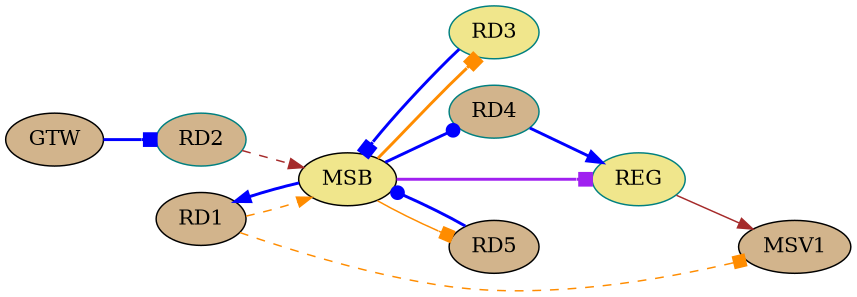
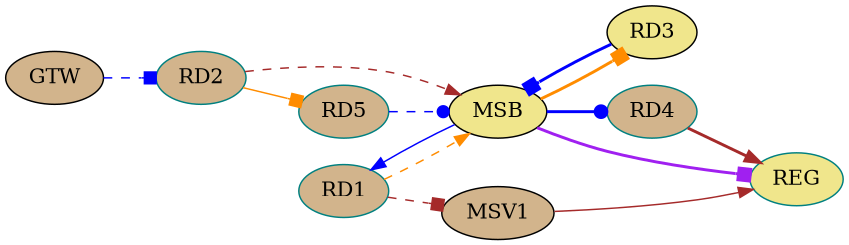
node "RD3": color teal -> black
edge "GTW" -> "RD2": style bold -> dashed
edge "RD4" -> "REG": color blue -> brown
edge "MSB" -> "RD1": style bold -> solid
edge "REG" -> "MSV1": reversed
edge "RD5" -> "MSB": style bold -> dashed
edge "MSB" -> "RD5": now "RD2" -> "RD5"
node "RD1": color black -> teal
node "RD5": color black -> teal
edge "RD1" -> "MSV1": color darkorange -> brown
